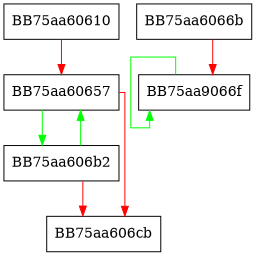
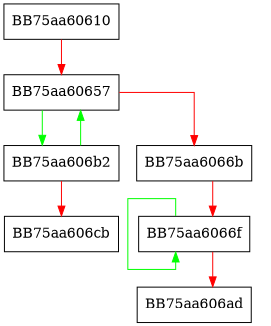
node "BB75aa9066f": label "BB75aa9066f" -> "BB75aa6066f"
edge "BB75aa60657" -> "BB75aa606cb": now "BB75aa60657" -> "BB75aa6066b"
node "BB75aa606ad": added
